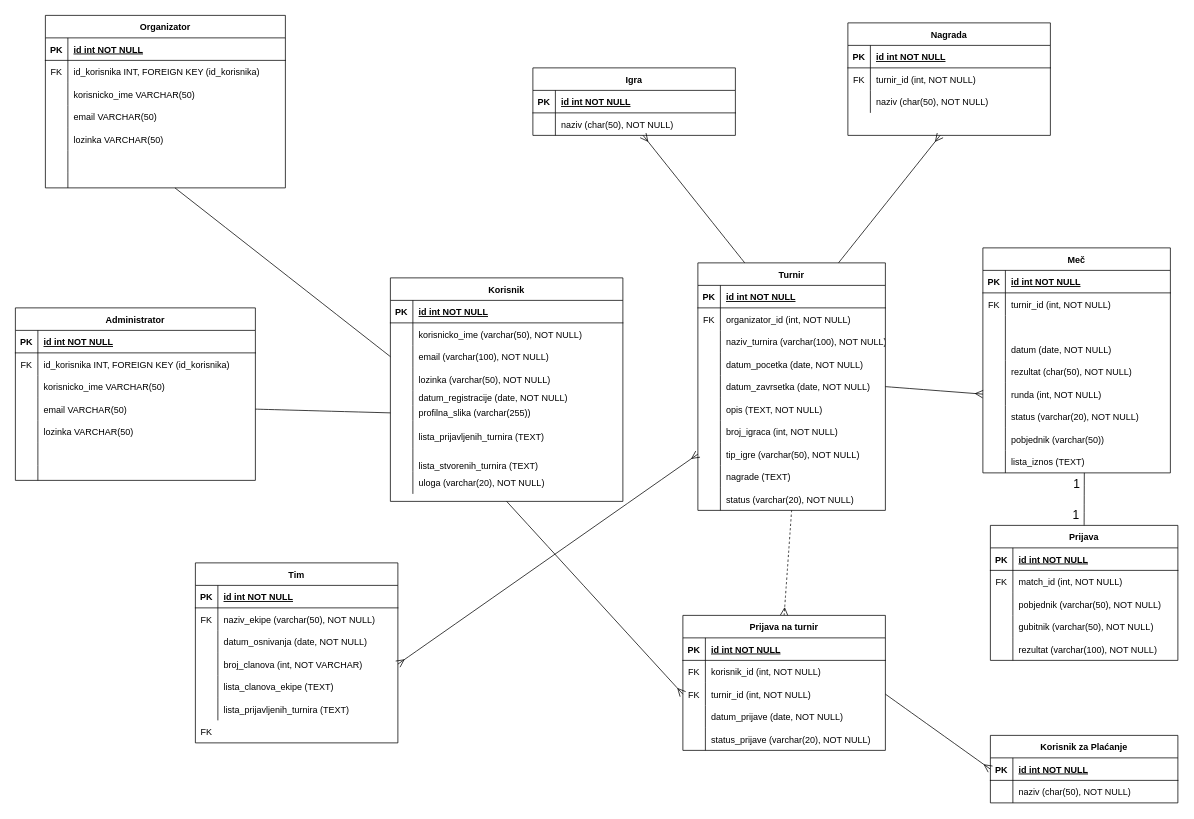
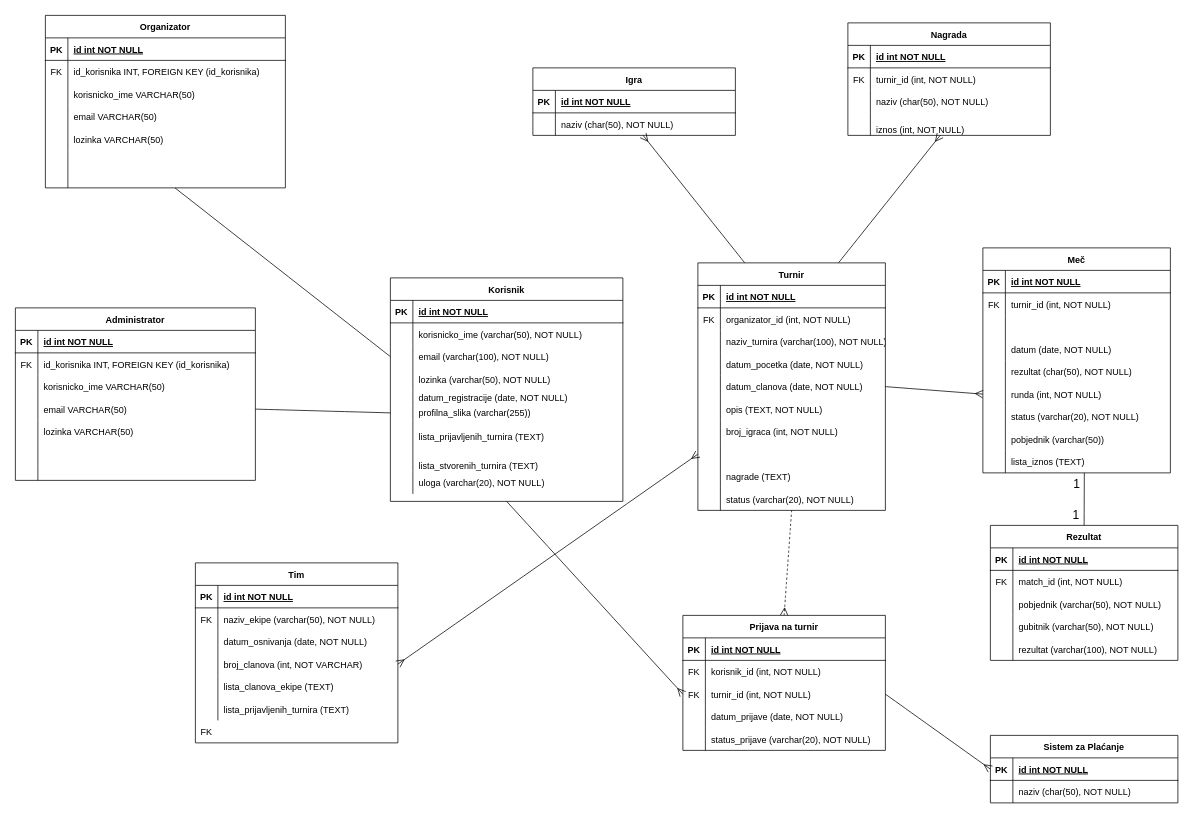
node "iznos (int, NOT NULL)": added
node "datum_zavrsetka (date, NOT NULL)": label "datum_zavrsetka (date, NOT NULL)" -> "datum_clanova (date, NOT NULL)"
node "tip_igre (varchar(50), NOT NULL)": removed
node "Prijava": label "Prijava" -> "Rezultat"
node "Korisnik za Plaćanje": label "Korisnik za Plaćanje" -> "Sistem za Plaćanje"
